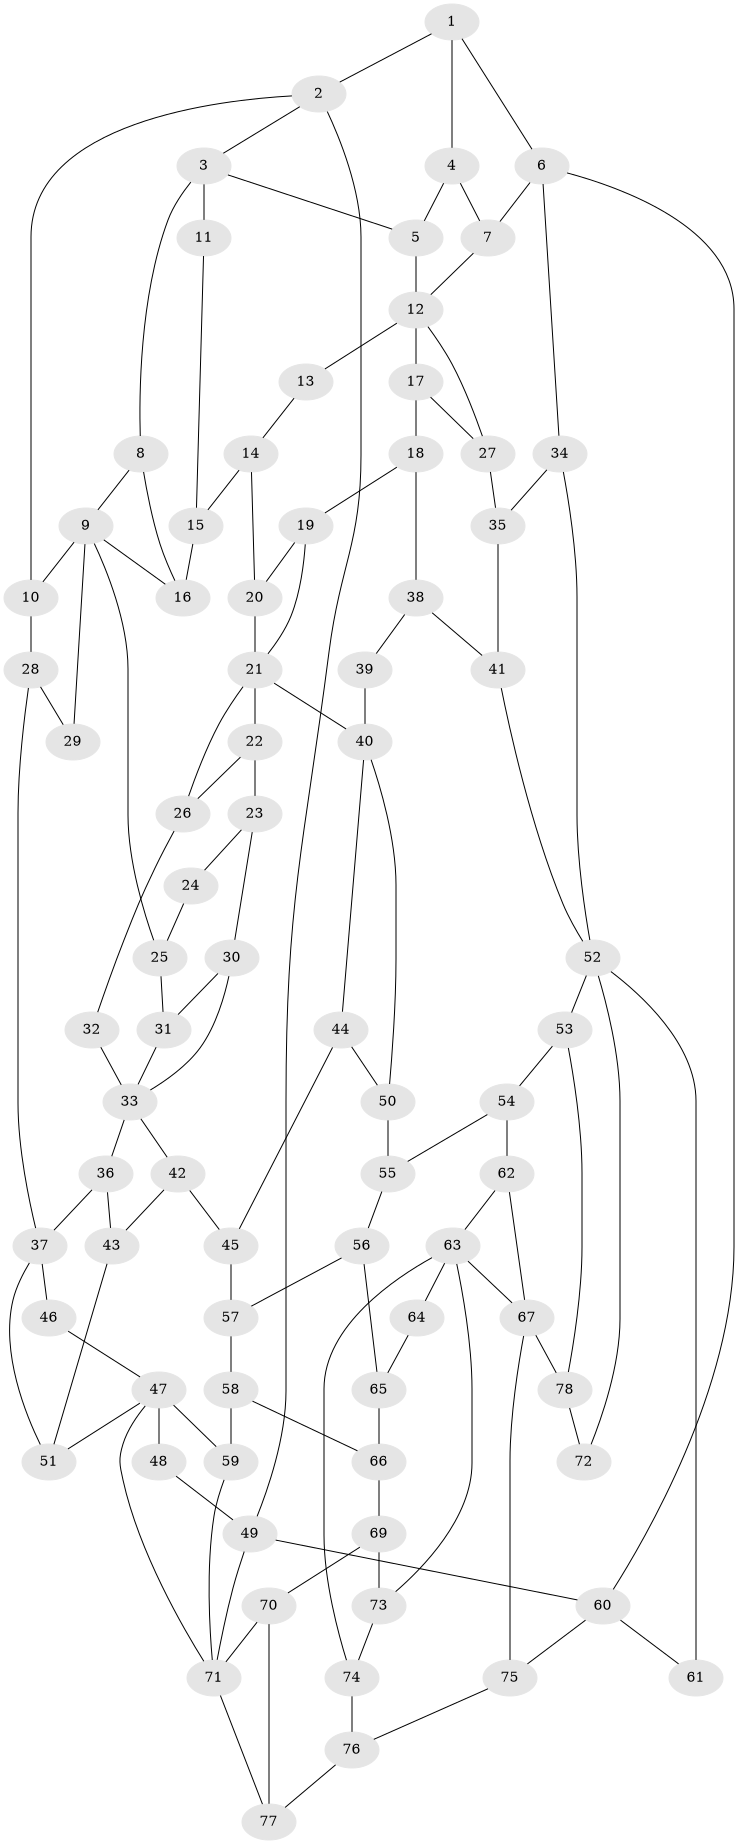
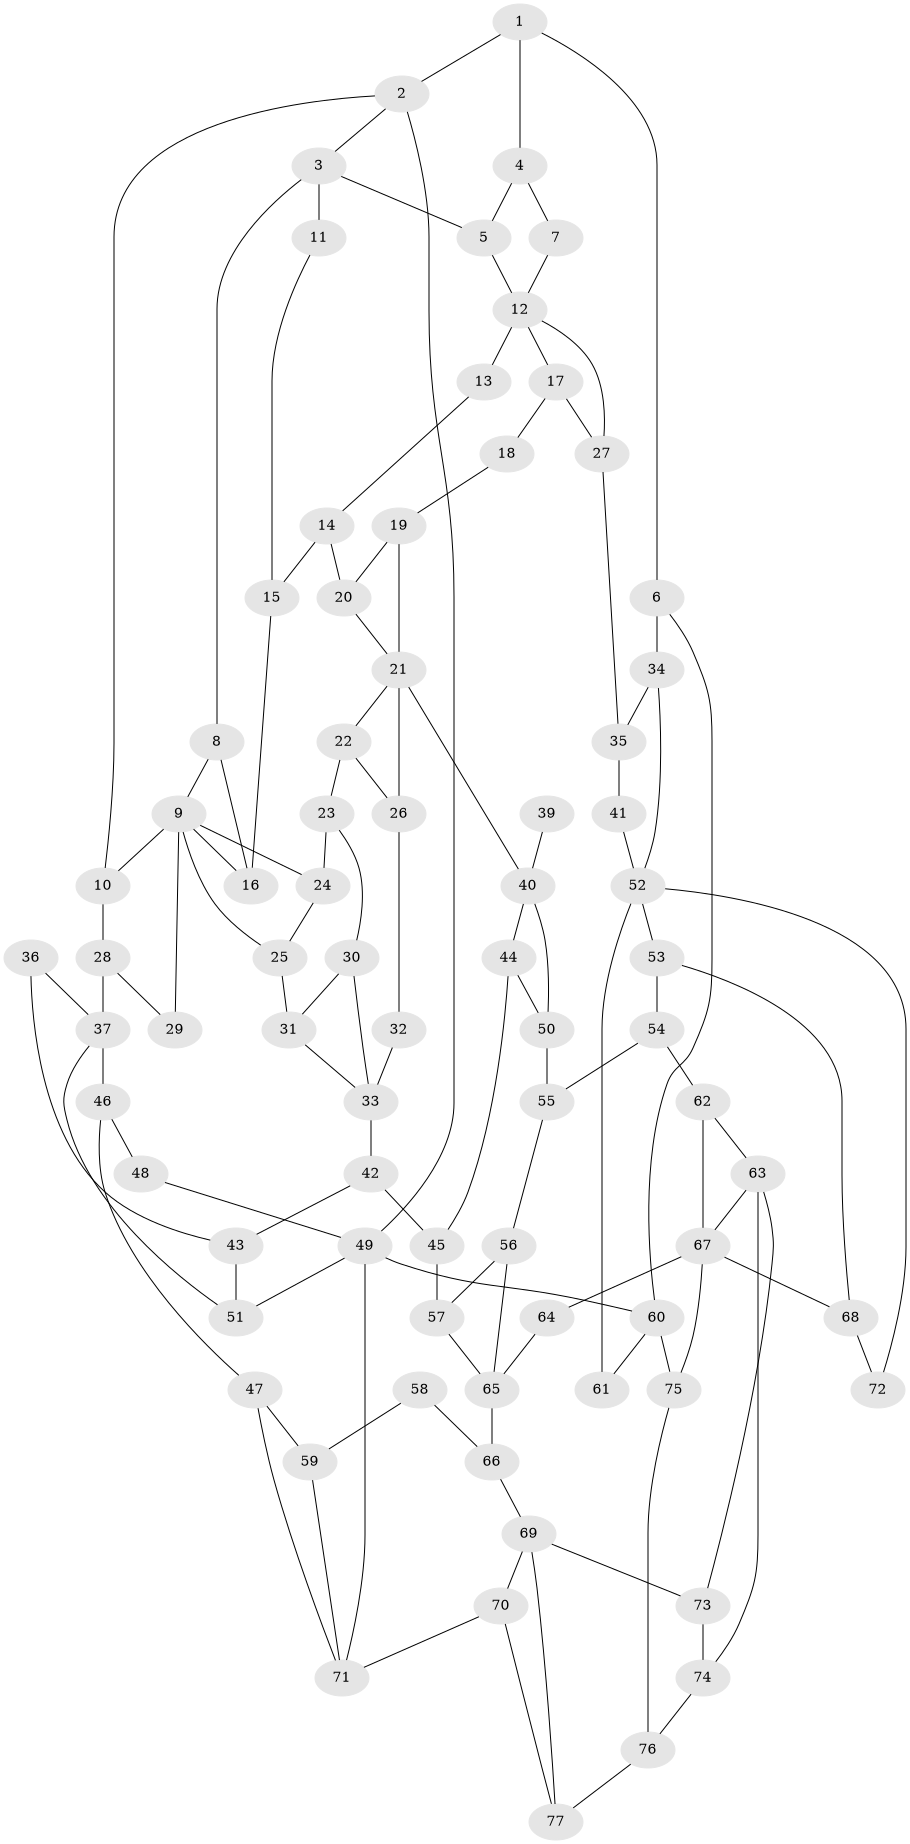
edge "6" -- "7": removed
node "38": removed
edge "9" -- "24": added
edge "33" -- "36": removed
edge "63" -- "64": now "67" -- "64"
edge "57" -- "58": now "57" -- "65"
node "78": label "78" -> "68"
edge "47" -- "51": now "49" -- "51"
edge "47" -- "48": now "46" -- "48"
edge "71" -- "77": now "69" -- "77"
